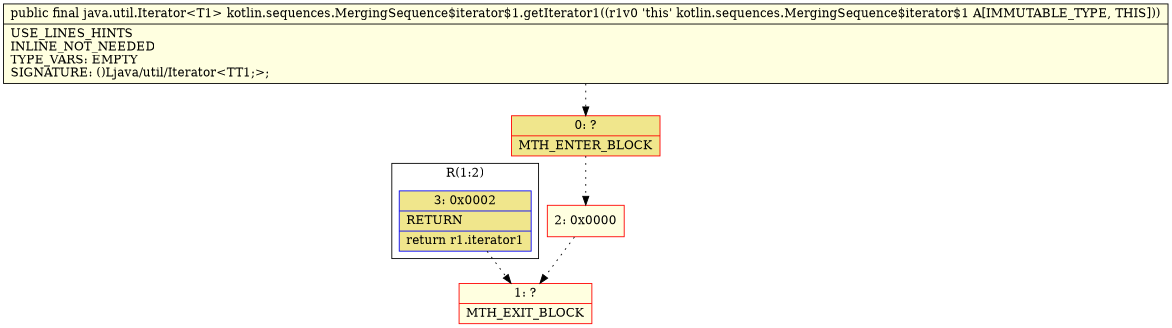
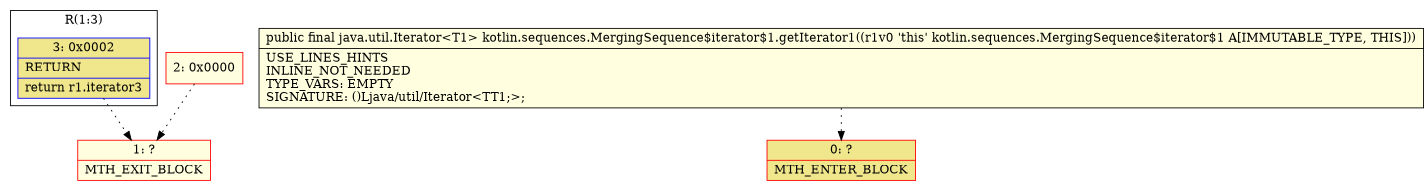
cluster "R(1:2)": label "R(1:2)" -> "R(1:3)"
edge "0: ?" -> "2: 0x0000": removed
node "3: 0x0002": text "return r1.iterator1" -> "return r1.iterator3"
